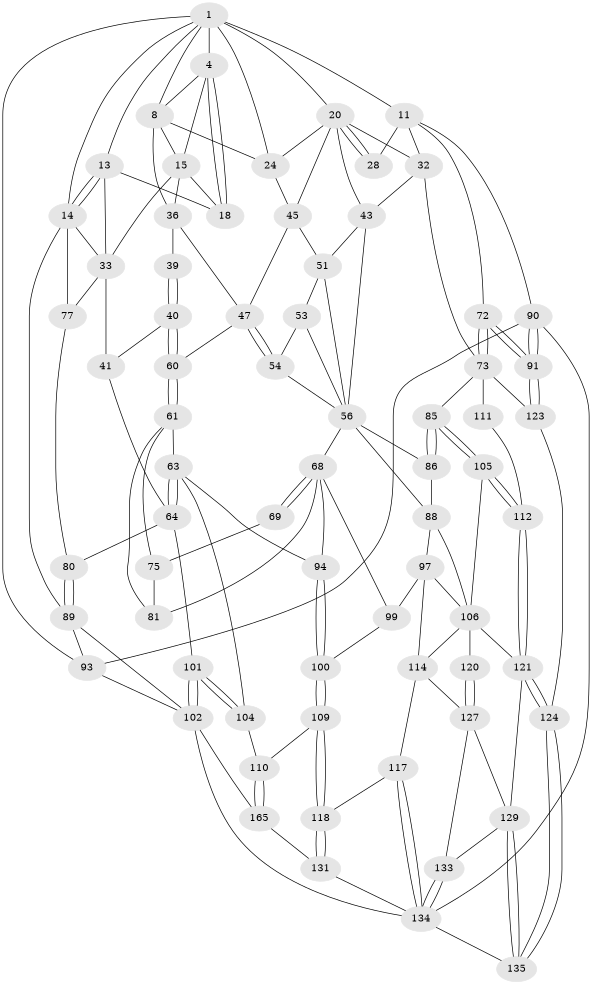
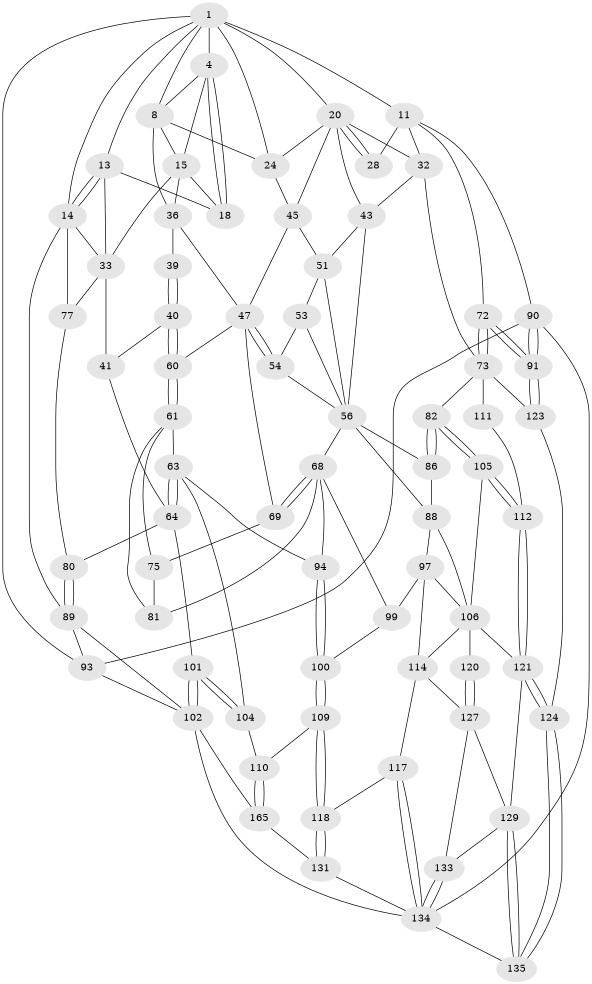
edge "47" -- "69": added
node "85": label "85" -> "82"
